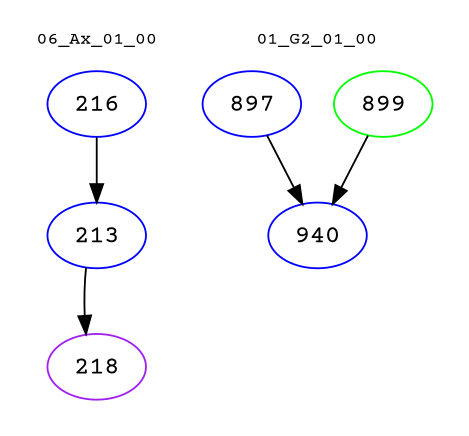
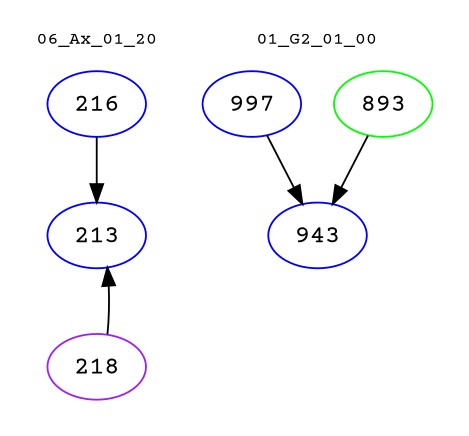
cluster "06_Ax_01_00": label "06_Ax_01_00" -> "06_Ax_01_20"
node "897": label "897" -> "997"
node "899": label "899" -> "893"
node "940": label "940" -> "943"
edge "213" -> "218": reversed
